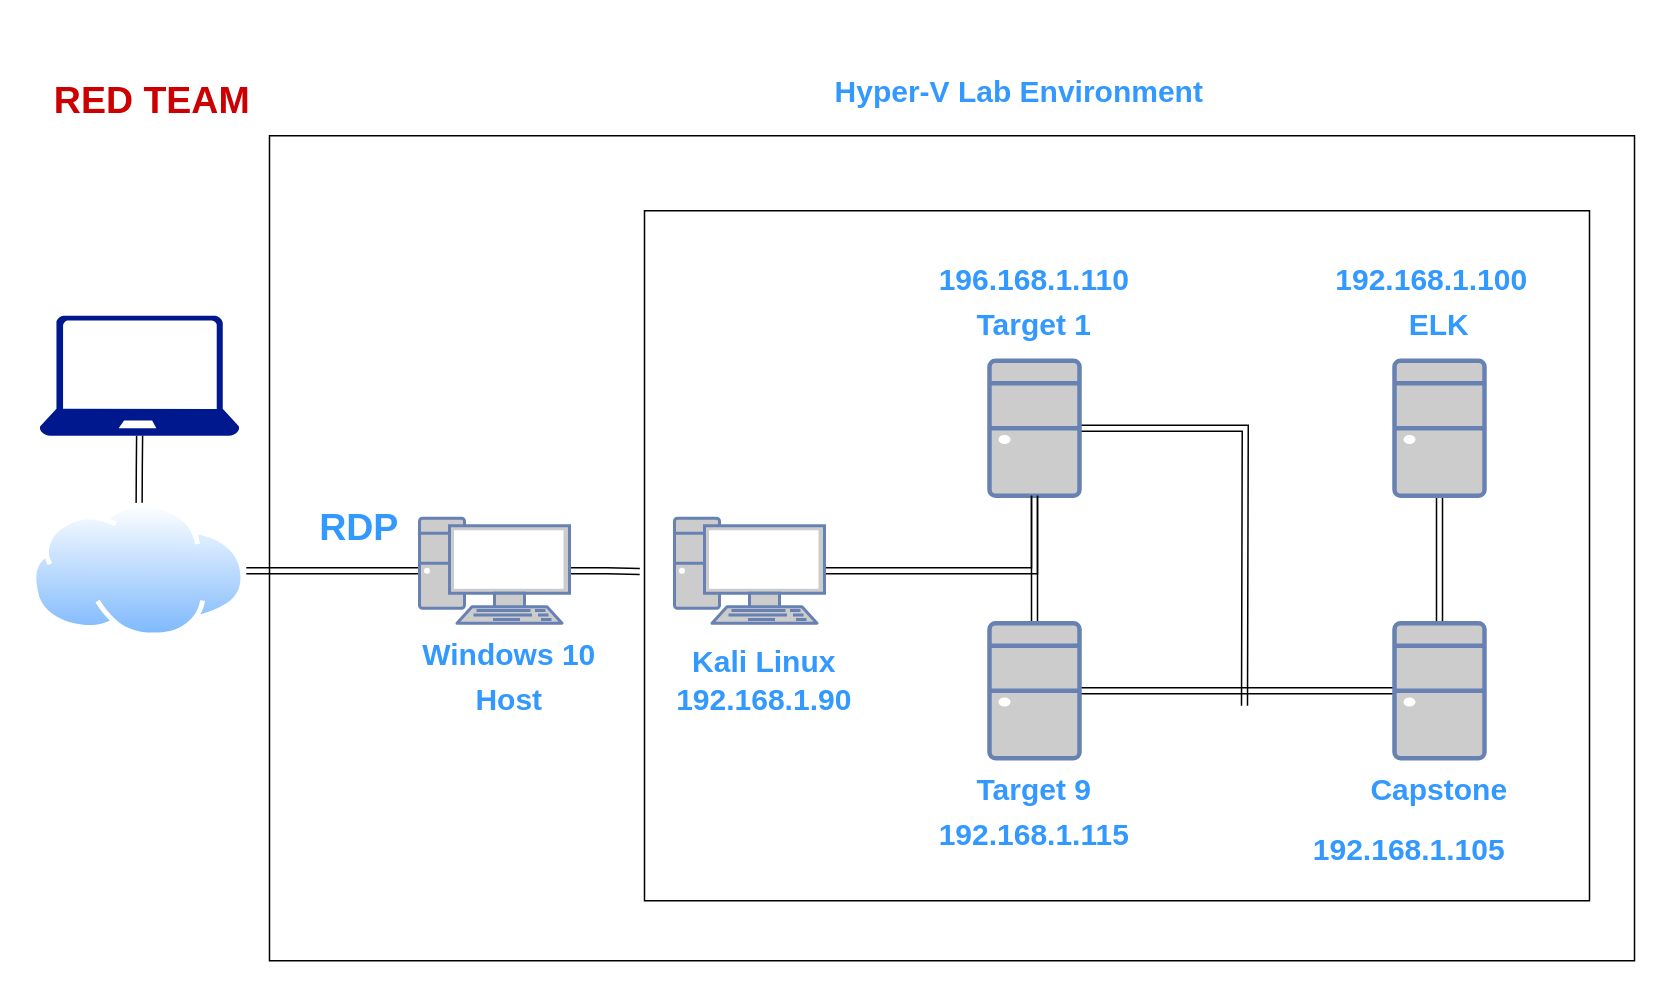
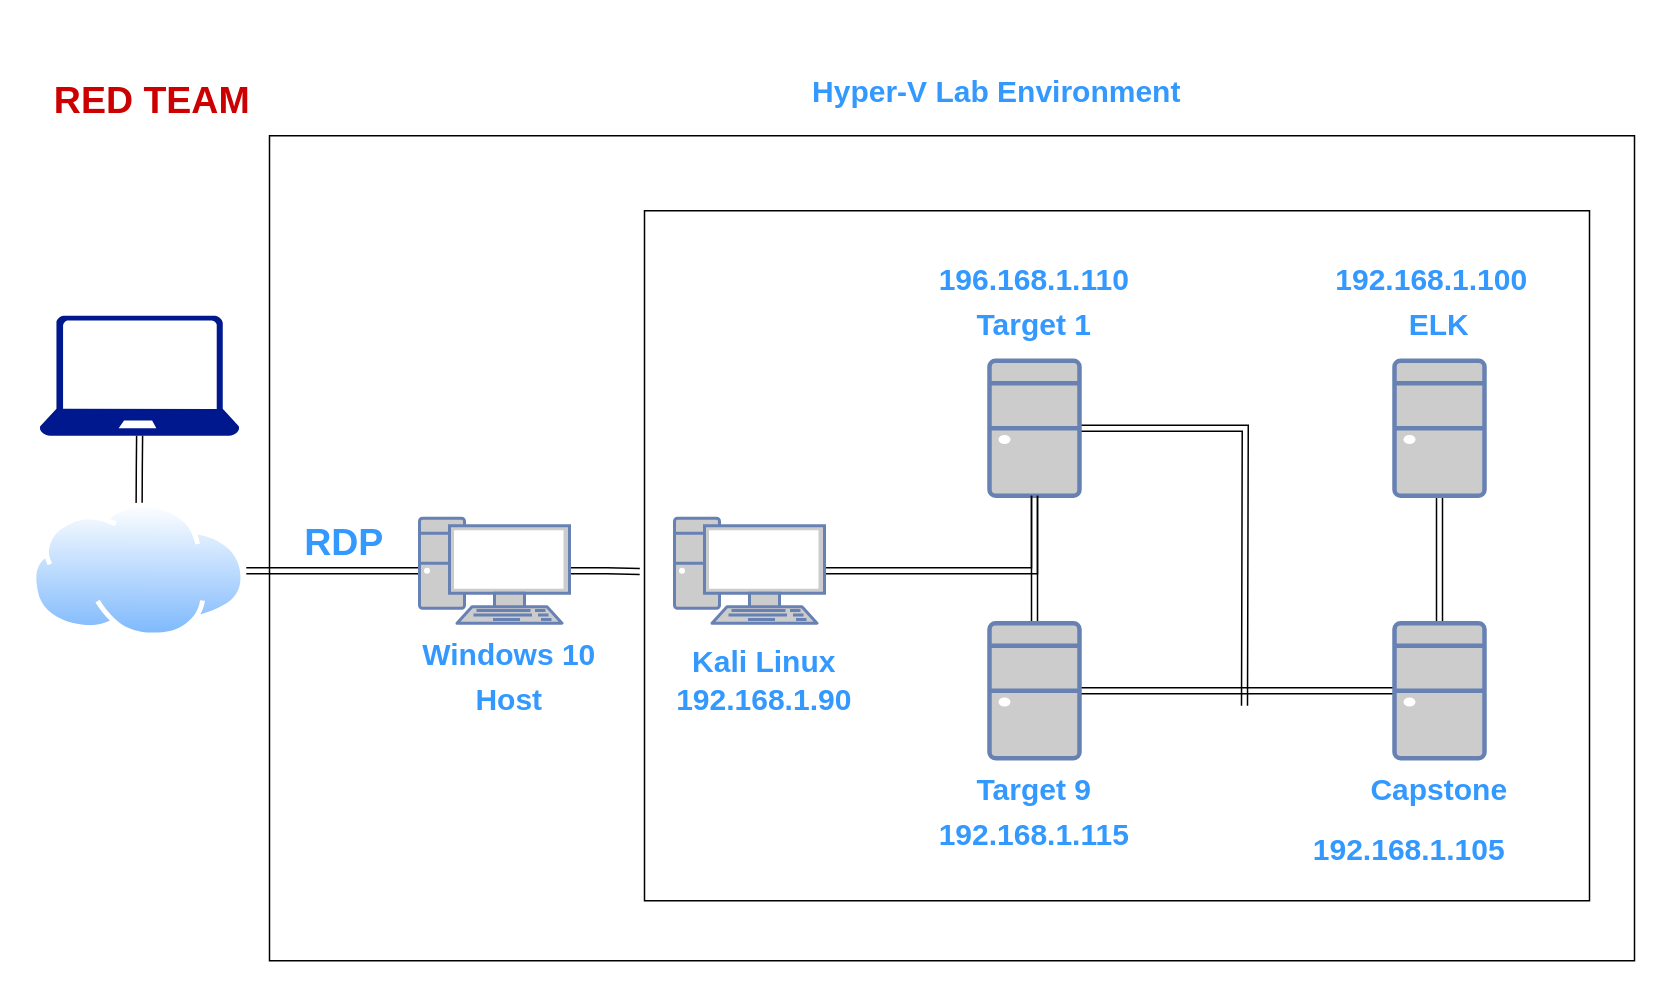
node "Hyper-V Lab Environment": moved (1019, 91) -> (997, 91)
node "RDP": moved (359, 526) -> (344, 541)
